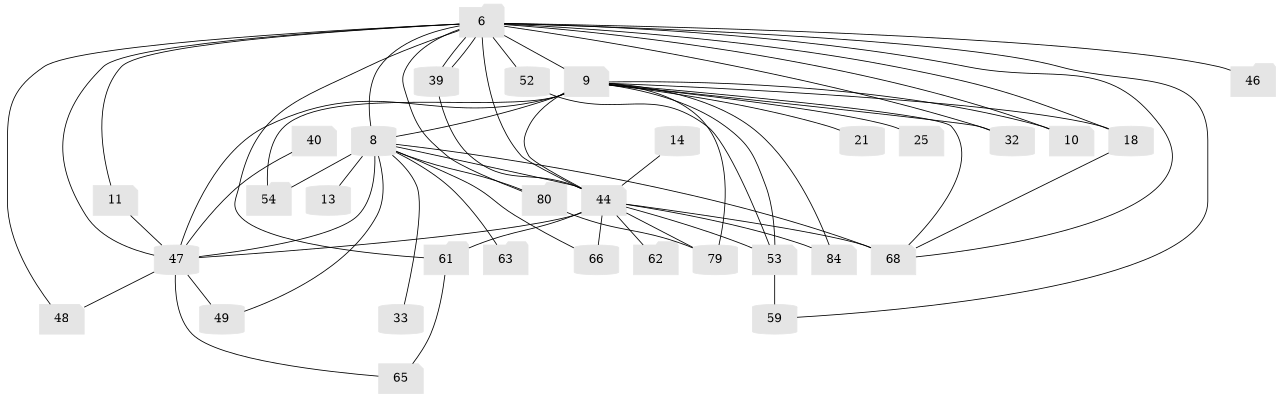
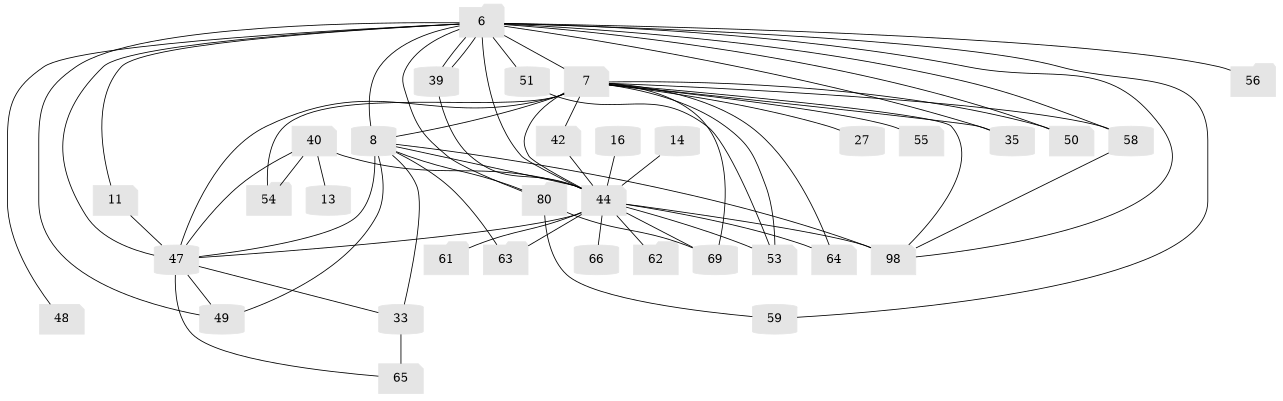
node "52": label "52" -> "51"
node "9": label "9" -> "7"
node "46": label "46" -> "56"
node "42": added
node "16": added
node "21": label "21" -> "27"
node "25": label "25" -> "55"
node "32": label "32" -> "35"
node "10": label "10" -> "50"
node "18": label "18" -> "58"
edge "6" -- "61": now "6" -- "49"
edge "40" -- "44": added
edge "8" -- "54": now "40" -- "54"
edge "8" -- "13": now "40" -- "13"
edge "8" -- "66": removed
edge "44" -- "63": added
node "79": label "79" -> "69"
node "84": label "84" -> "64"
node "68": label "68" -> "98"
edge "47" -- "48": now "47" -- "33"
edge "53" -- "59": now "80" -- "59"
edge "61" -- "65": now "33" -- "65"
